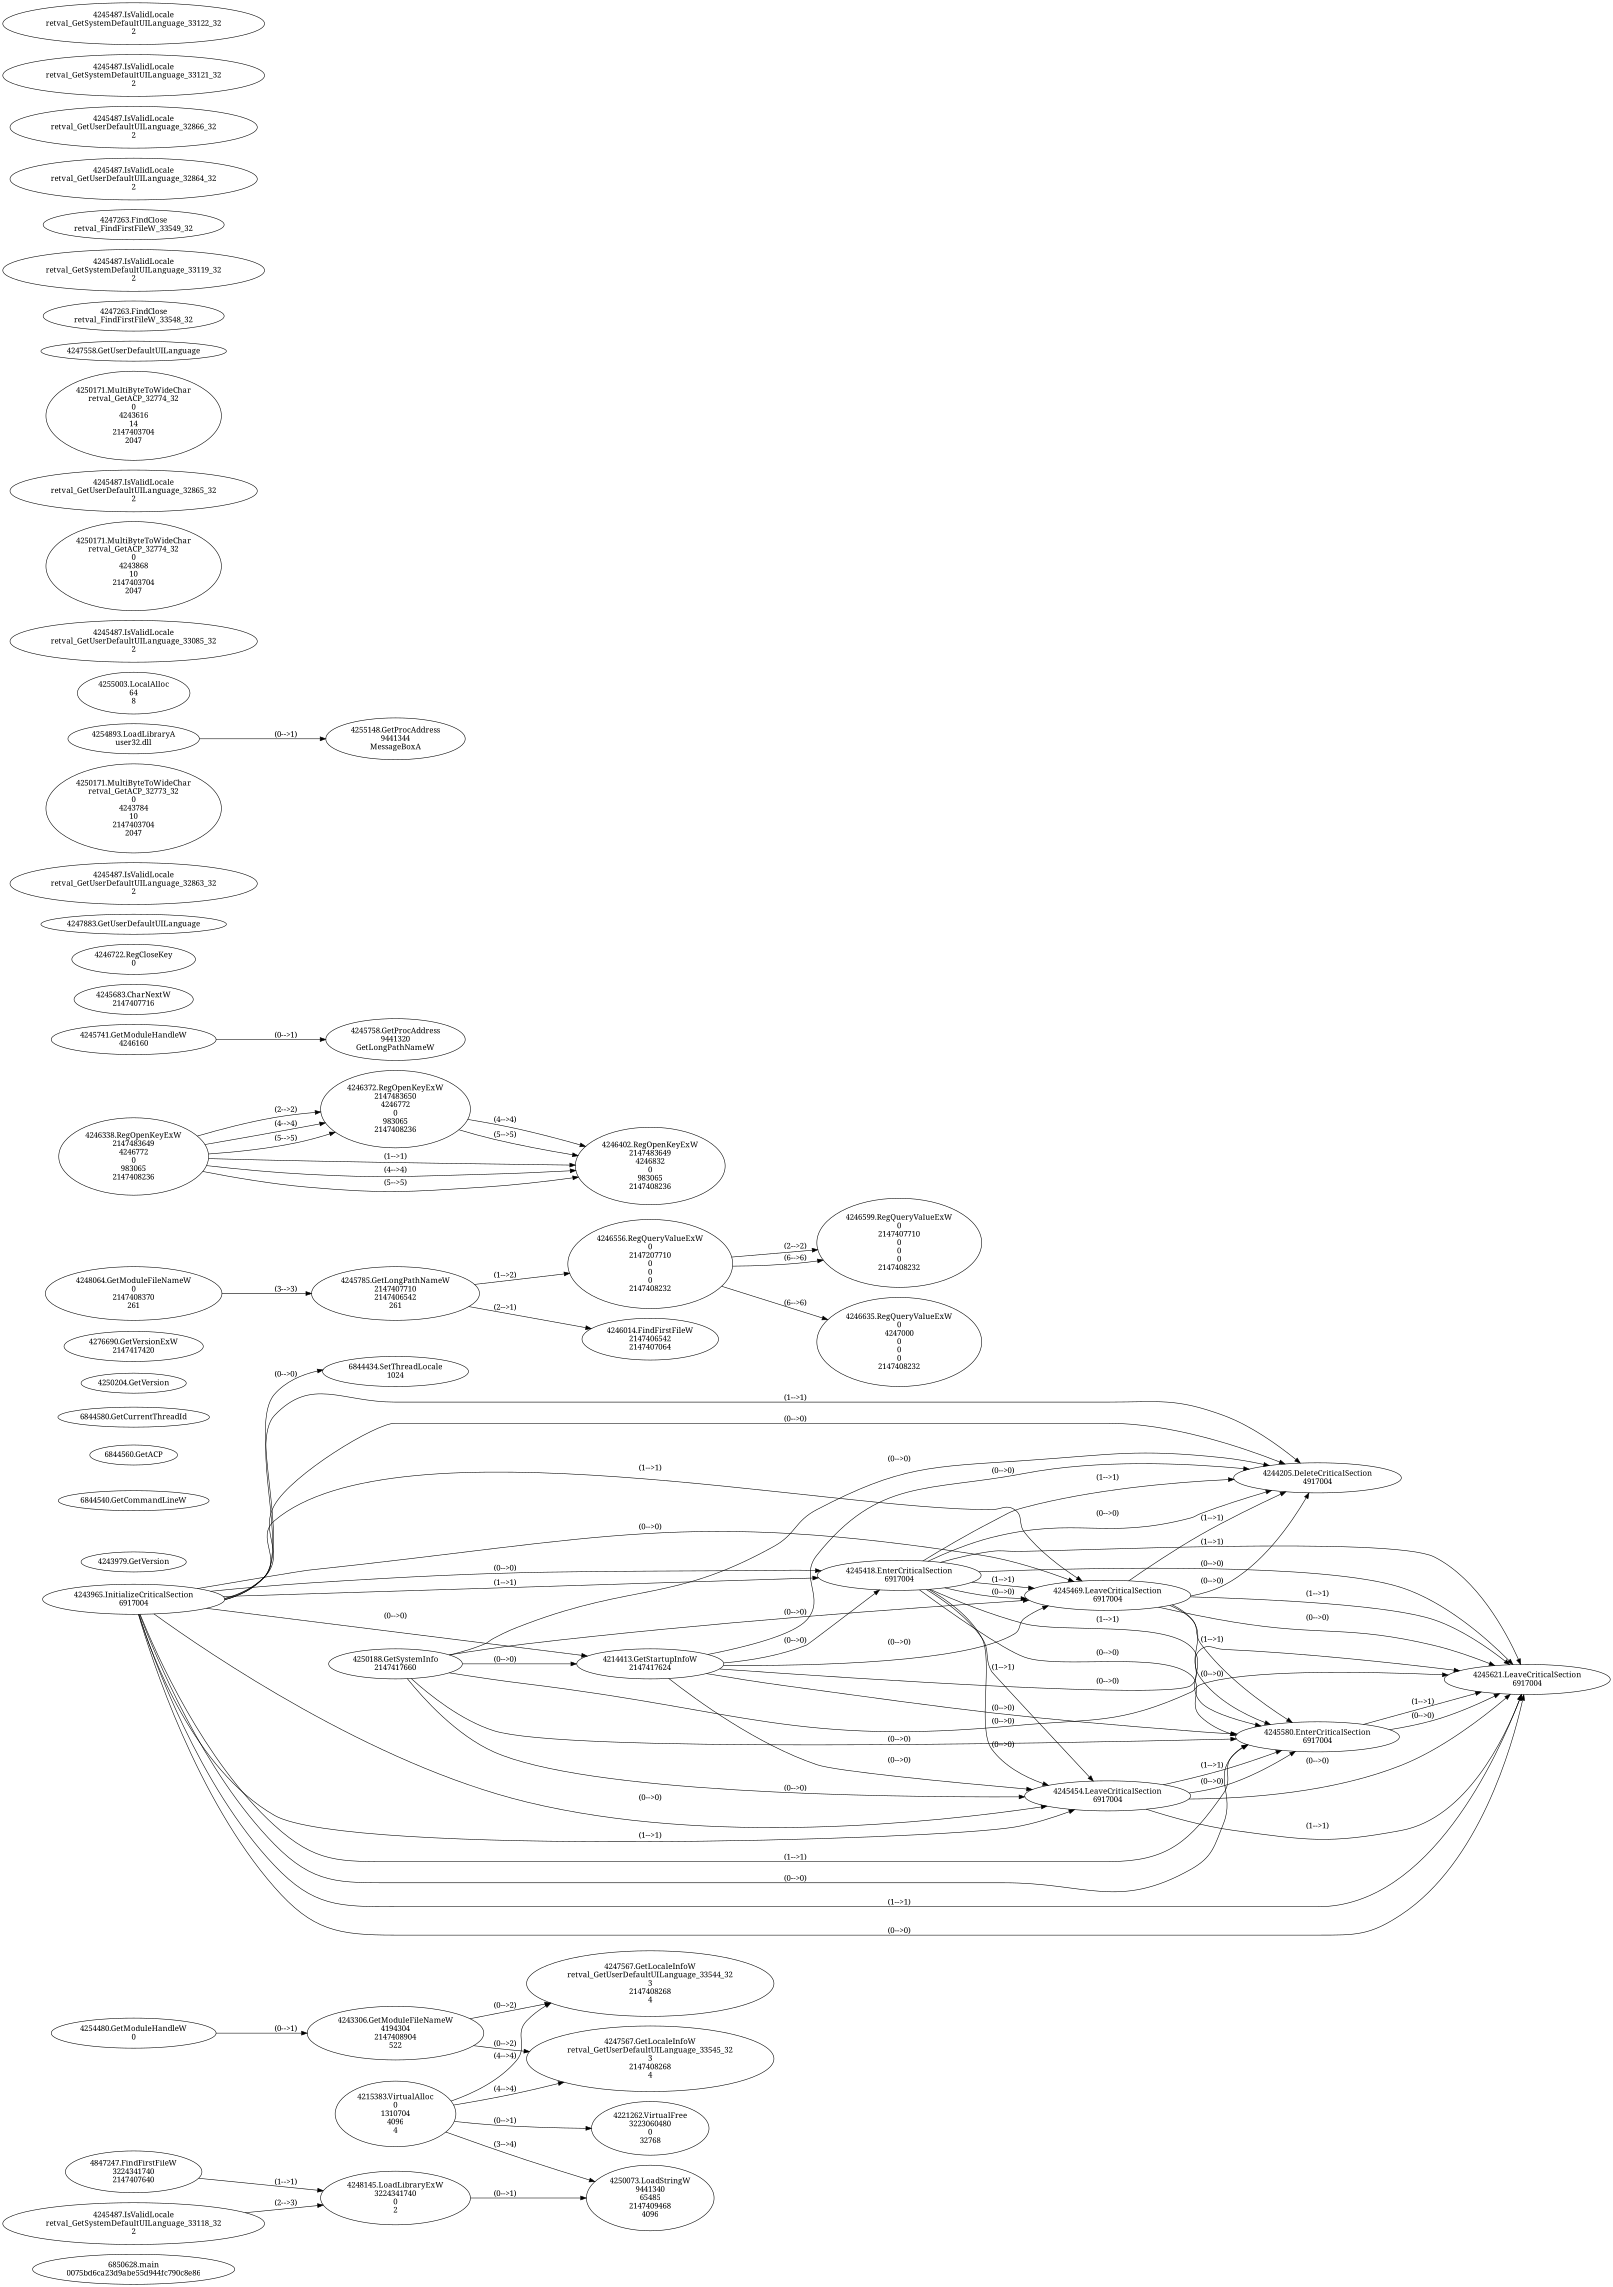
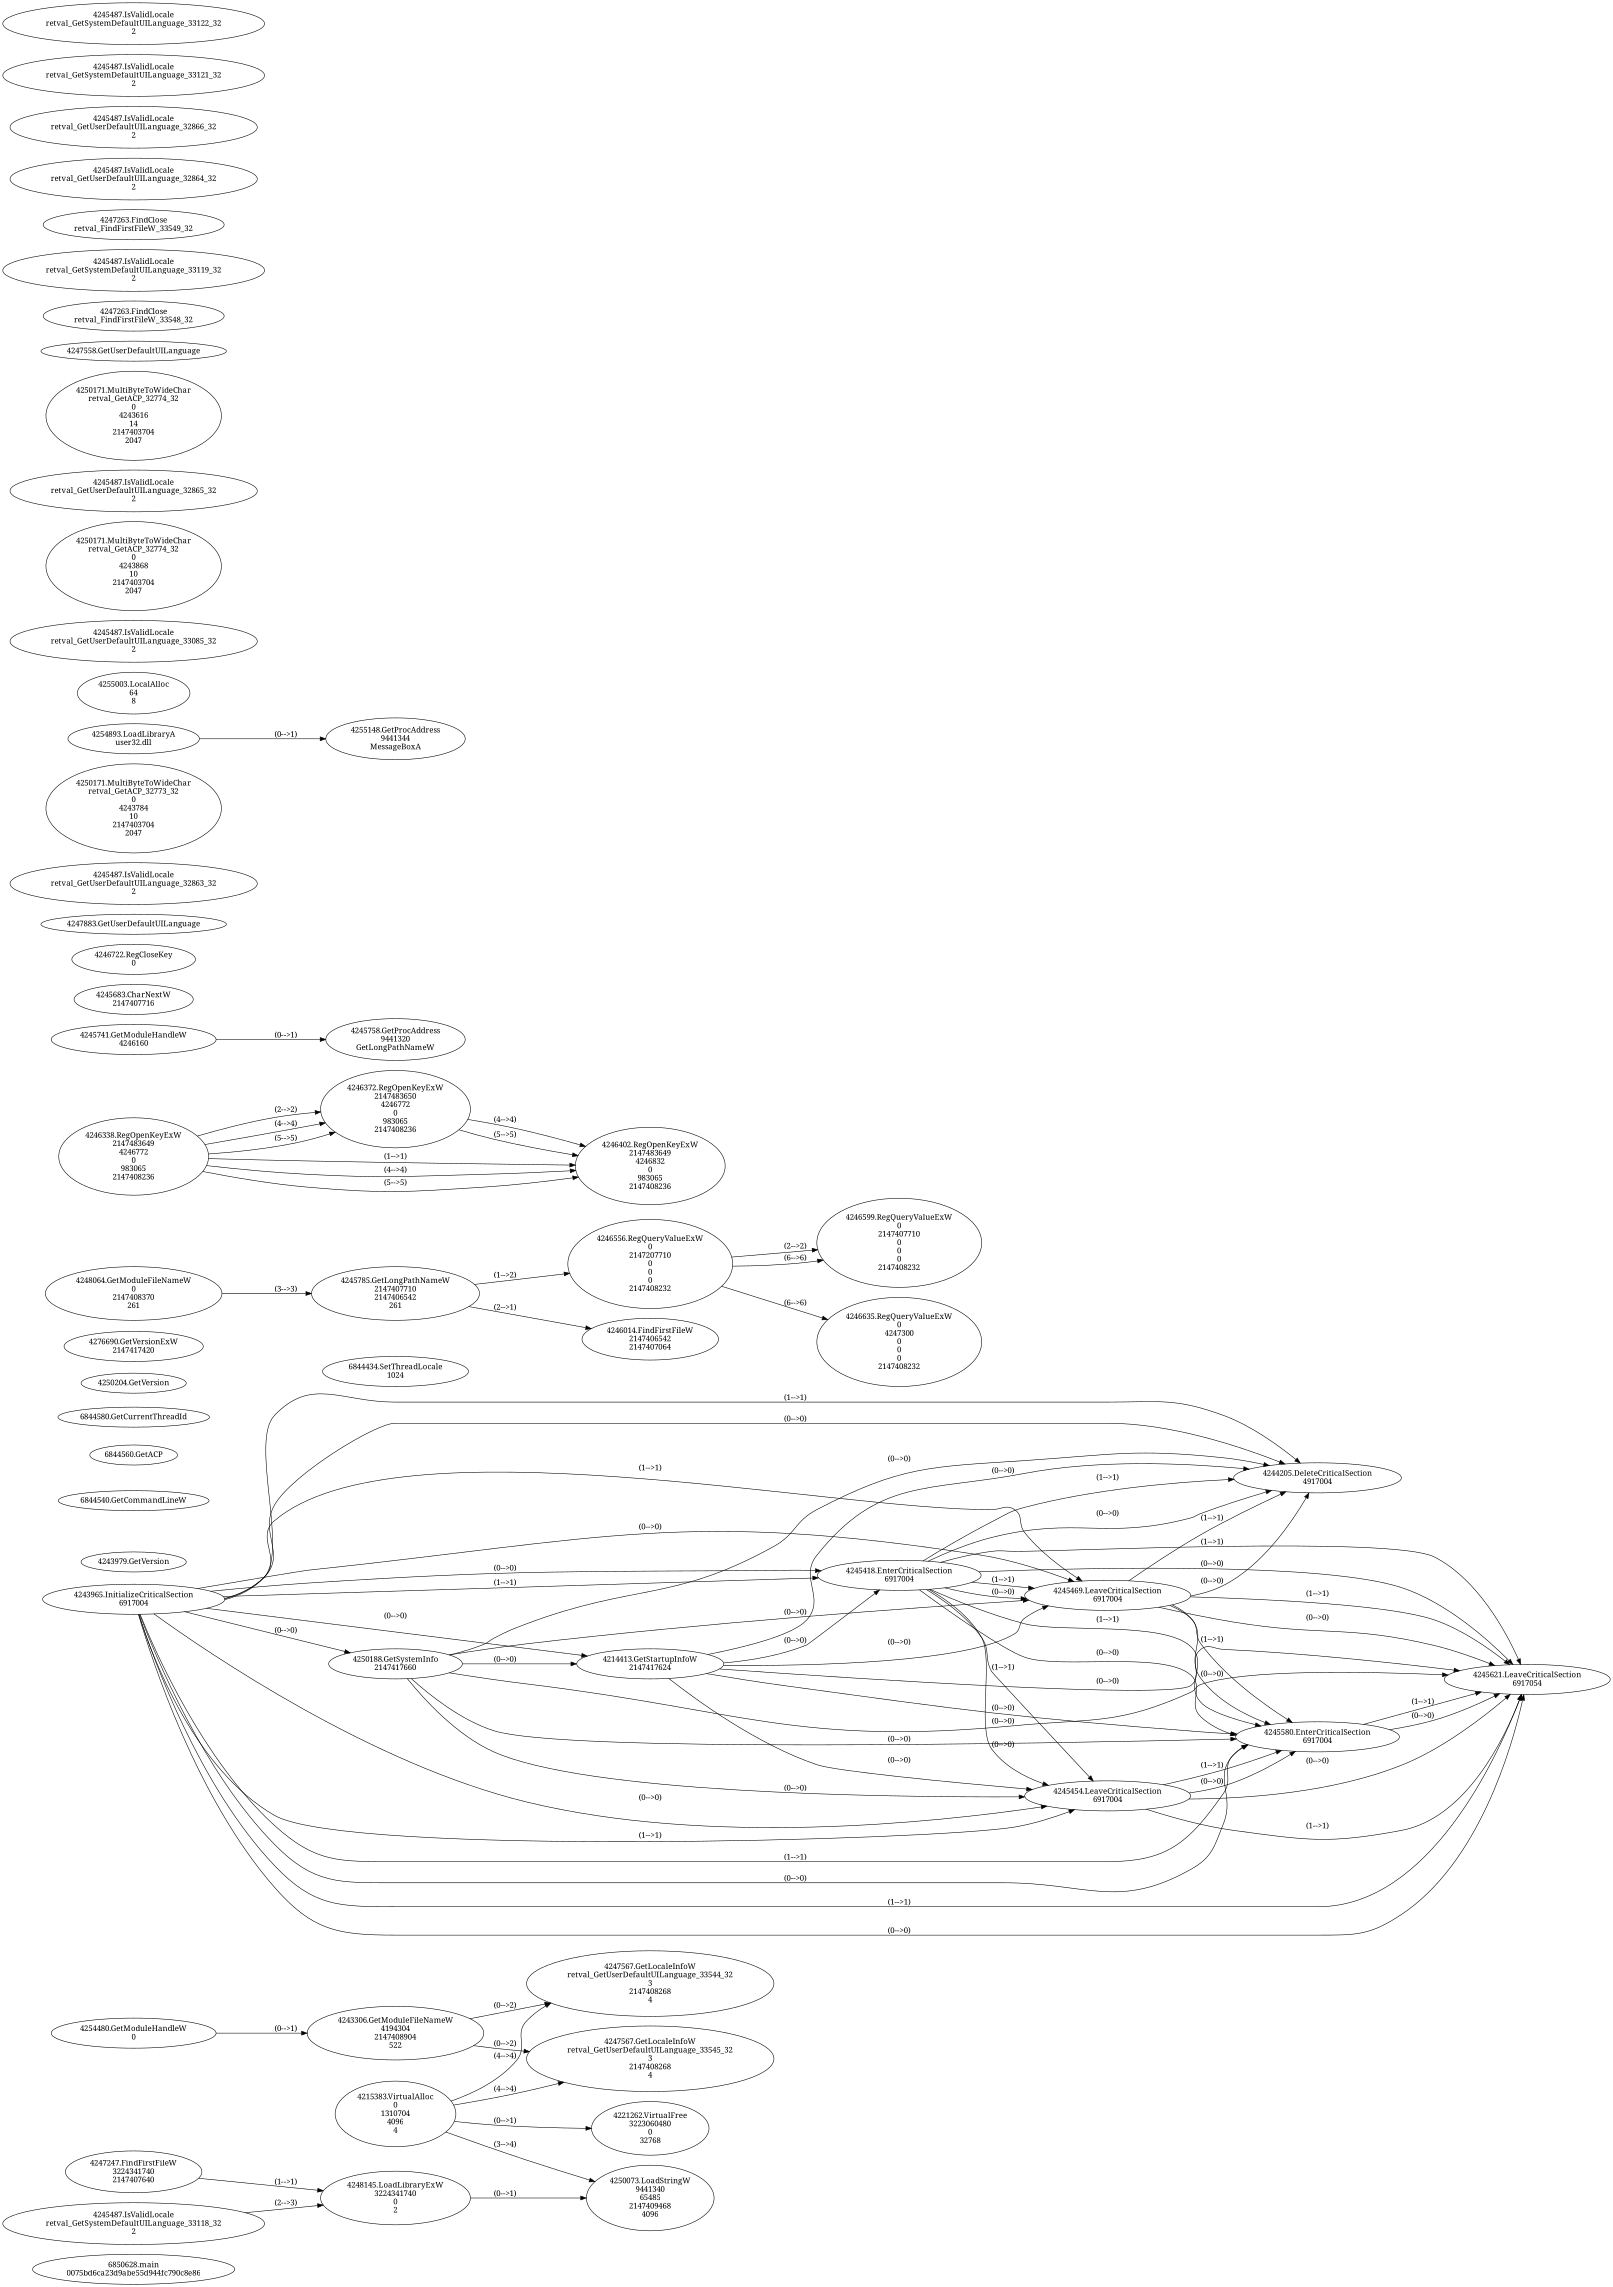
node "4246635.RegQueryValueExW 0 4247000 0 0 0 2147408232": label "4246635.RegQueryValueExW 0 4247000 0 0 0 2147408232" -> "4246635.RegQueryValueExW 0 4247300 0 0 0 2147408232"
edge "4243965.InitializeCriticalSection 6917004" -> "6844434.SetThreadLocale 1024": now "4243965.InitializeCriticalSection 6917004" -> "4250188.GetSystemInfo 2147417660"
node "4245621.LeaveCriticalSection 6917004": label "4245621.LeaveCriticalSection 6917004" -> "4245621.LeaveCriticalSection 6917054"
node "4847247.FindFirstFileW 3224341740 2147407640": label "4847247.FindFirstFileW 3224341740 2147407640" -> "4247247.FindFirstFileW 3224341740 2147407640"
